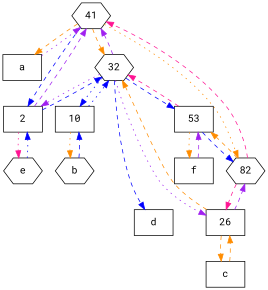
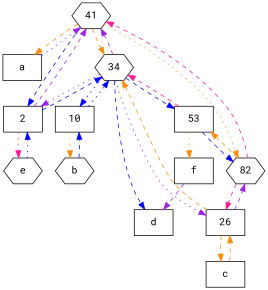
node "32": label "32" -> "34"
edge "f" -> "53": now "f" -> "d"
